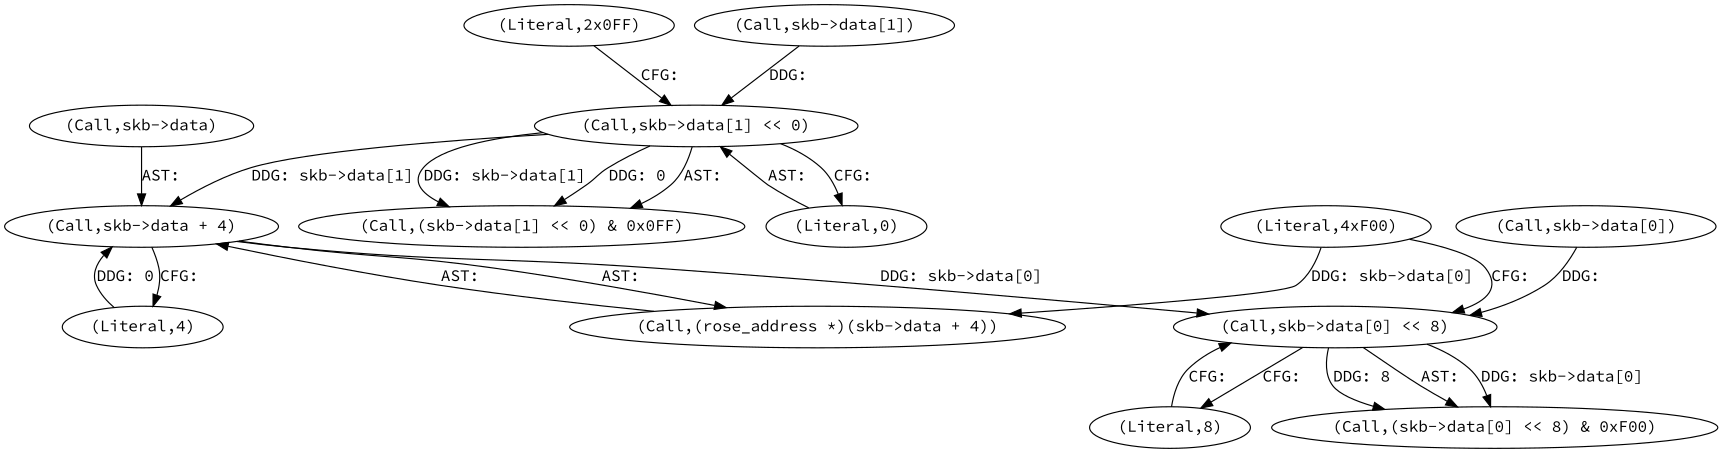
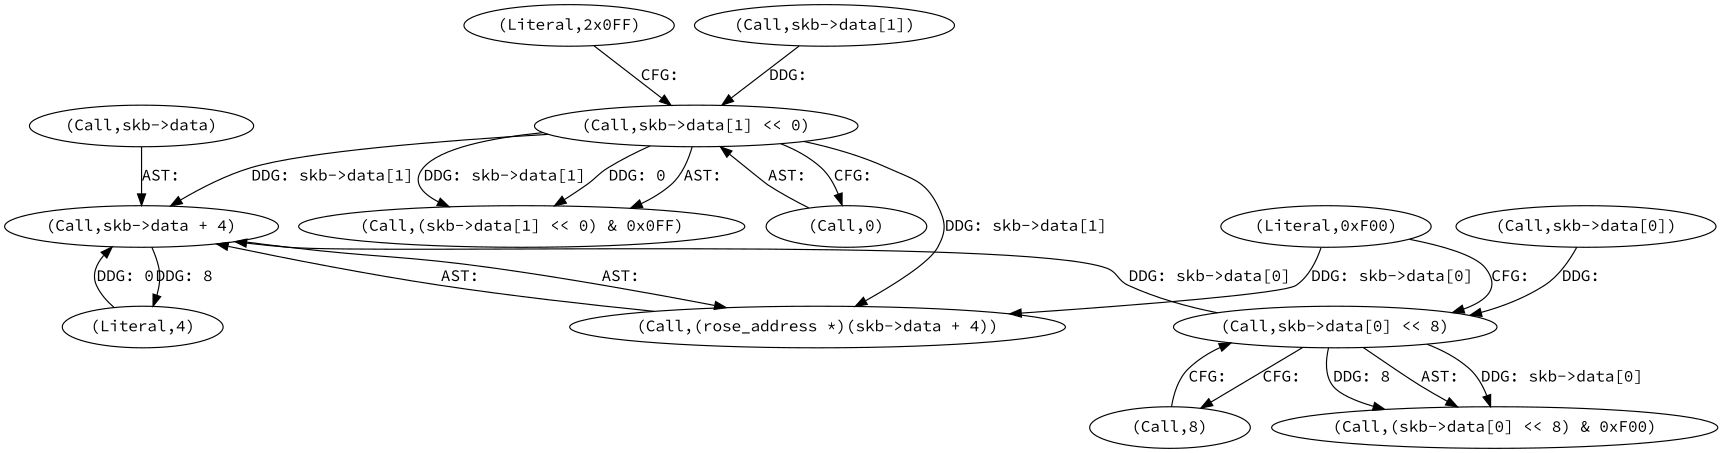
edge "(Call,skb->data[1] << 0)" -> "(Call,(rose_address *)(skb->data + 4))": added, label "DDG: skb->data[1]"
node "(Literal,0)": label "(Literal,0)" -> "(Call,0)"
node "(Literal,4xF00)": label "(Literal,4xF00)" -> "(Literal,0xF00)"
edge "(Call,skb->data + 4)" -> "(Call,skb->data[0] << 8)": reversed
edge "(Call,skb->data + 4)" -> "(Literal,4)": label "CFG: " -> "DDG: 8"
node "(Literal,8)": label "(Literal,8)" -> "(Call,8)"
